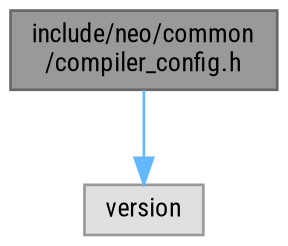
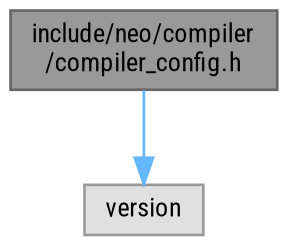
node "include/neo/common /compiler_config.h": label "include/neo/common /compiler_config.h" -> "include/neo/compiler /compiler_config.h"
